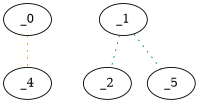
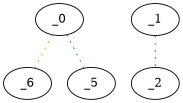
edge "_1" -- "_5": now "_0" -- "_5"
node "_4": label "_4" -> "_6"
